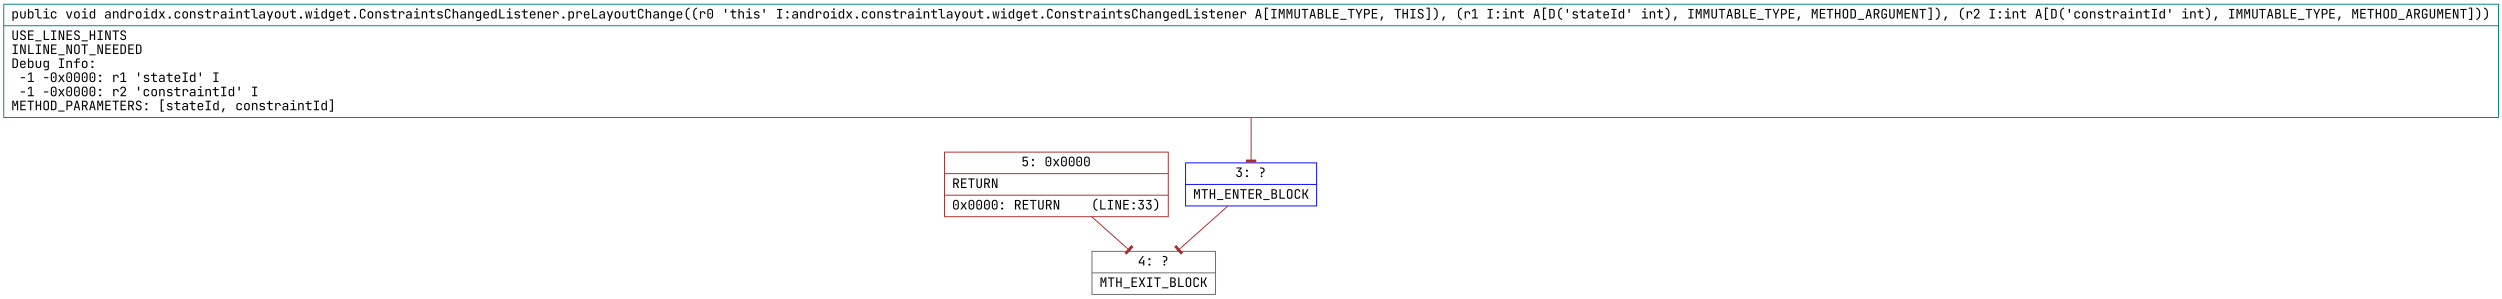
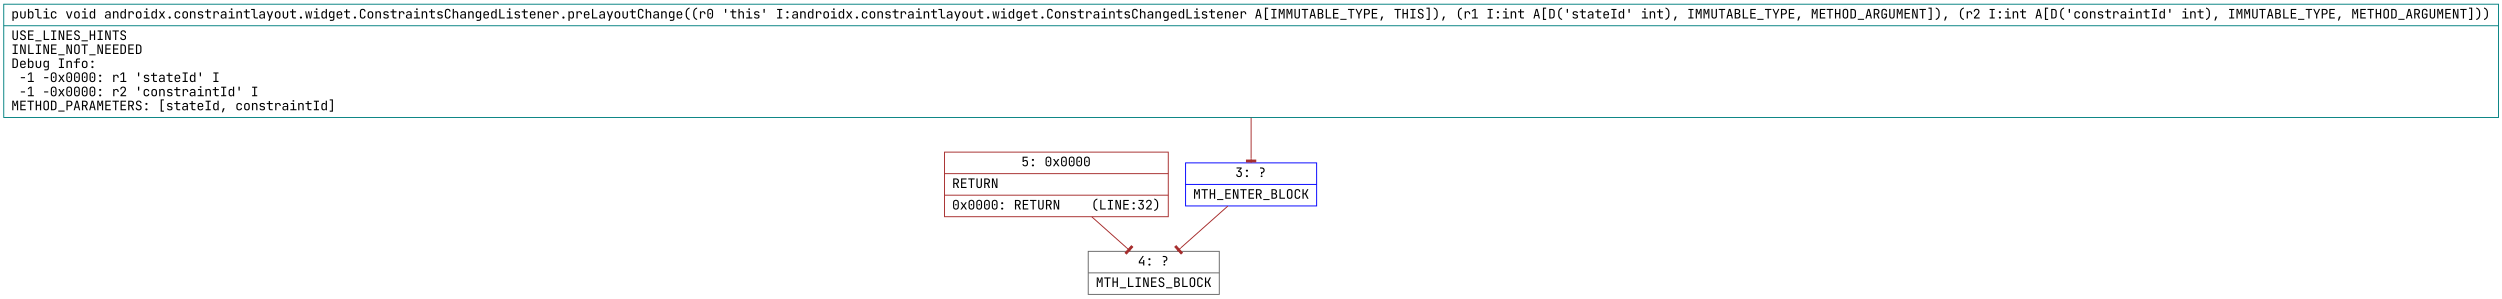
node "5: 0x0000": text "0x0000: RETURN    (LINE:33)" -> "0x0000: RETURN    (LINE:32)"
node "4: ?": text "MTH_EXIT_BLOCK" -> "MTH_LINES_BLOCK"
